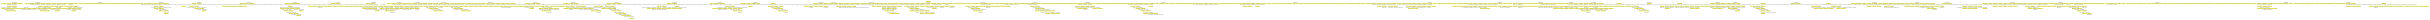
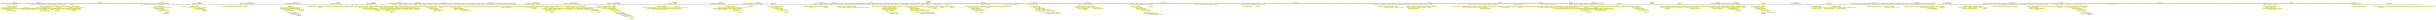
node "[9,53], V: -0.012, N: 1, P: 0.02, U: 0.030": added
